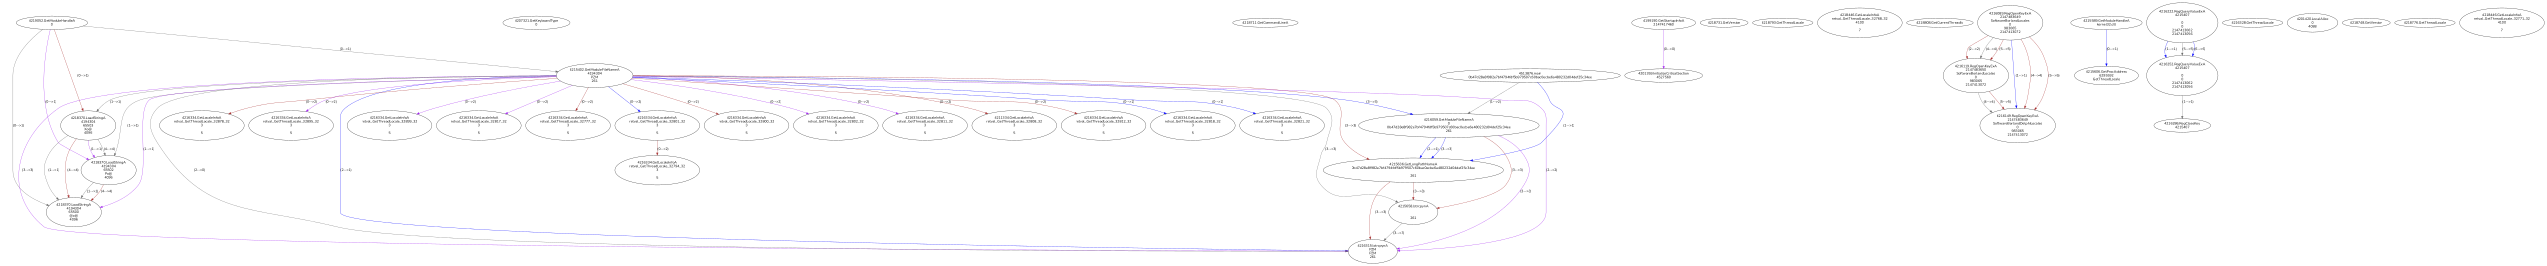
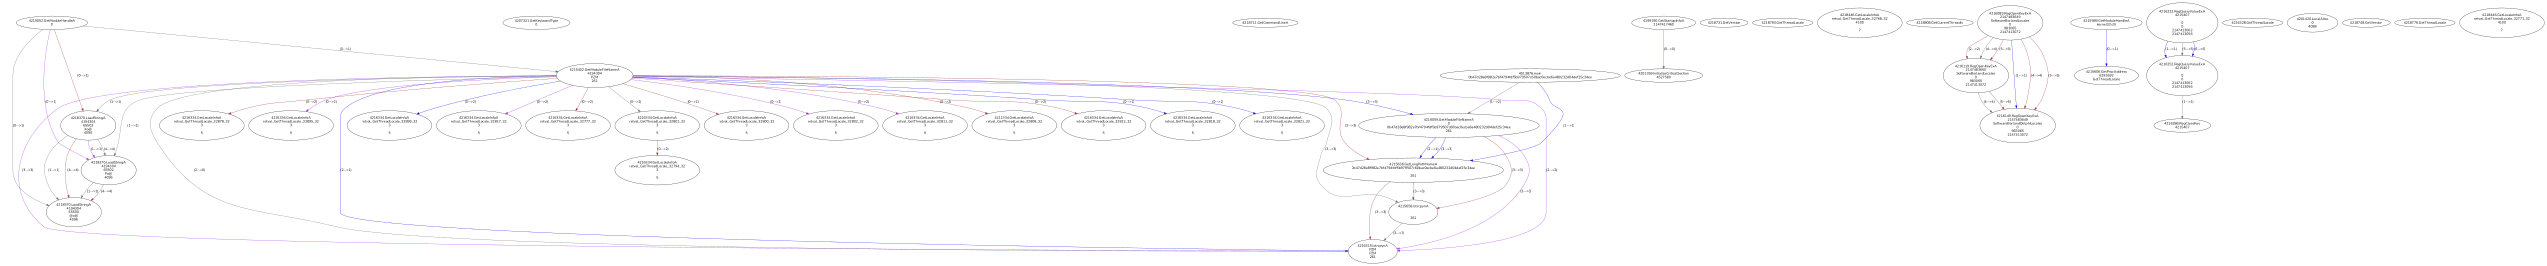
edge "4215402.GetModuleFileNameA 4194304 PZM 261" -> "4218370.LoadStringA 4194304 65500 @o@ 4096": removed, label "(1-->1)"
edge "4215402.GetModuleFileNameA 4194304 PZM 261" -> "4216334.GetLocaleInfoA retval_GetThreadLocale_32899_32 3 5": color purple -> blue
edge "4215402.GetModuleFileNameA 4194304 PZM 261" -> "4216334.GetLocaleInfoA retval_GetThreadLocale_32801_32 3 5": color blue -> gray40
